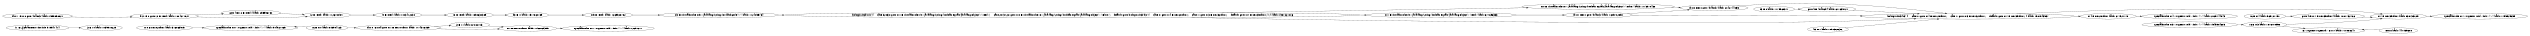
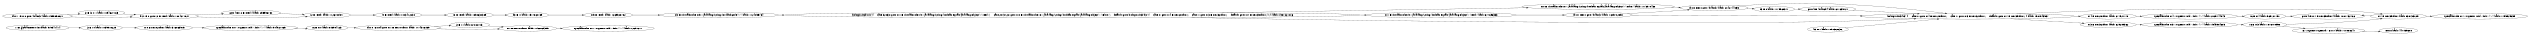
edge "if $z0 == 0 goto (branch) hash: 2042744055" -> "b3 = 0 hash: 1179968371": added
node "i2 = i2 + 1 hash: 1094627165": added
edge "specialinvoke $r4.<MyTest: void <init>()>() hash: 2029744843" -> "r6 = $r4 hash: 965121190": added
edge "goto [?= $r7 = new35_fun1] hash: 1801732766" -> "$r7 = new35_fun1 hash: 838733029": reversed
node "$r3 = new32_fun1 hash: 629289362": added
edge "r6 = $r0 hash: 803904123" -> "specialinvoke $r0.<MyTest: void <init>()>() hash: 904927065": reversed
node "i1 := @parameter0: int init: 919541414": label "i1 := @parameter0: int init: 919541414" -> "i1 := @parameter0: int hash: 919541414"
edge "i2 = 10 hash: 1039918229" -> "$r0 = new02_fun1 hash: 316863915": added
edge "return hash: 447059608" -> "r6.<MyTest: MyTest f> = $r7 hash: 710088247": reversed
